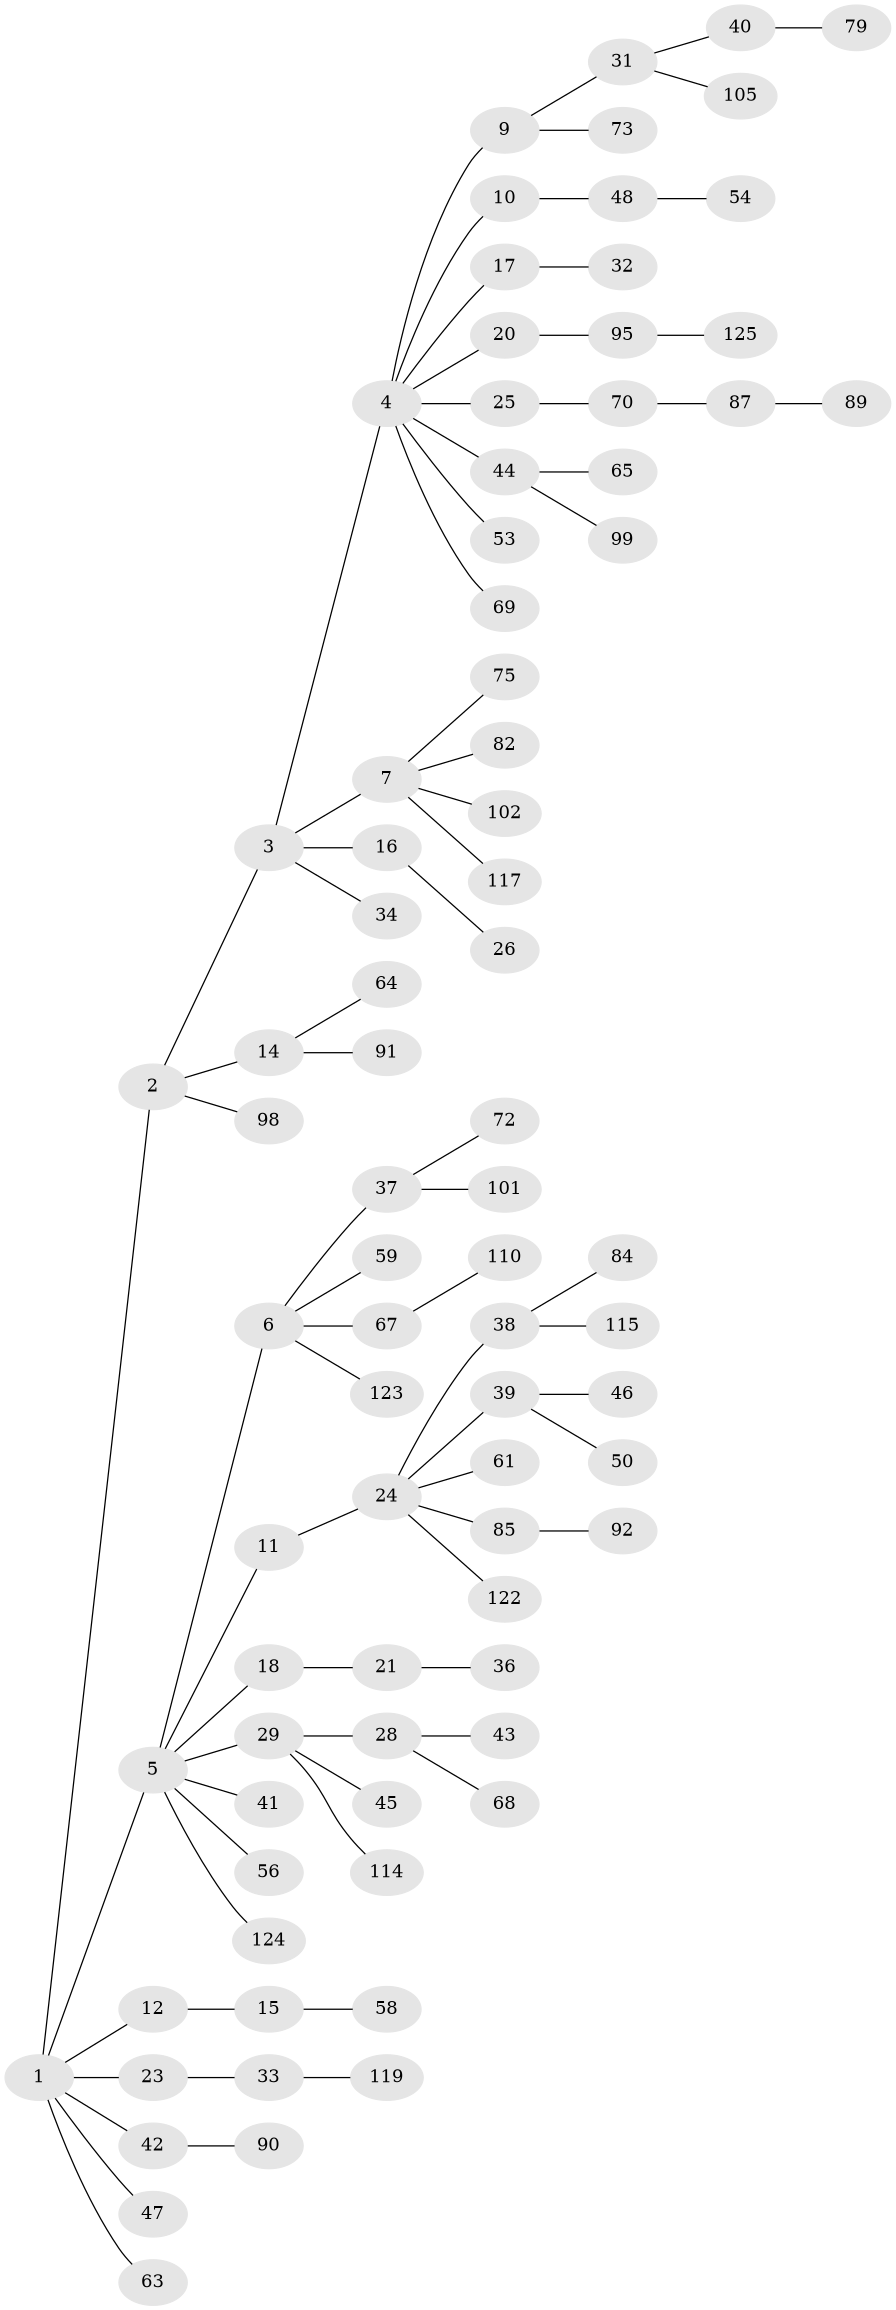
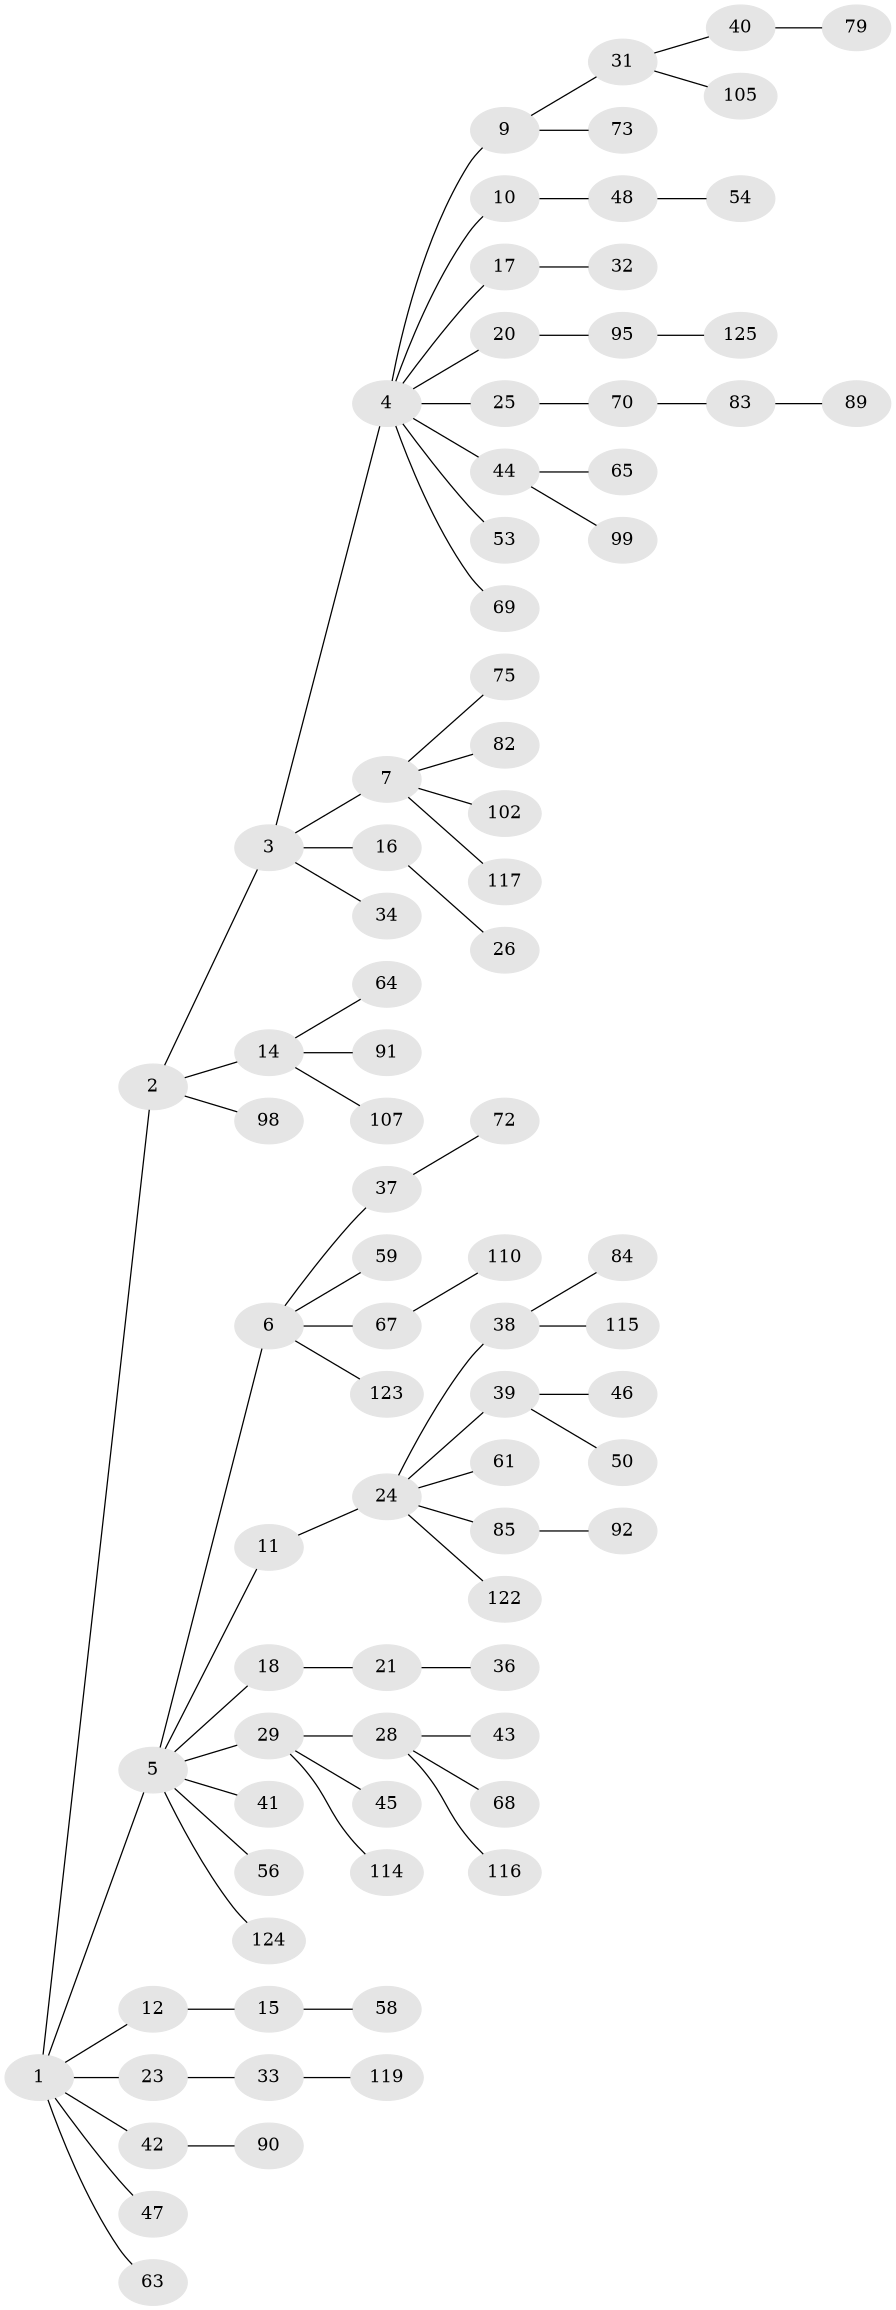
node "87": label "87" -> "83"
node "107": added
node "101": removed
node "116": added
